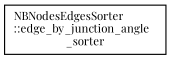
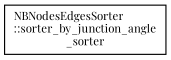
node "NBNodesEdgesSorter ::edge_by_junction_angle _sorter": label "NBNodesEdgesSorter ::edge_by_junction_angle _sorter" -> "NBNodesEdgesSorter ::sorter_by_junction_angle _sorter"
